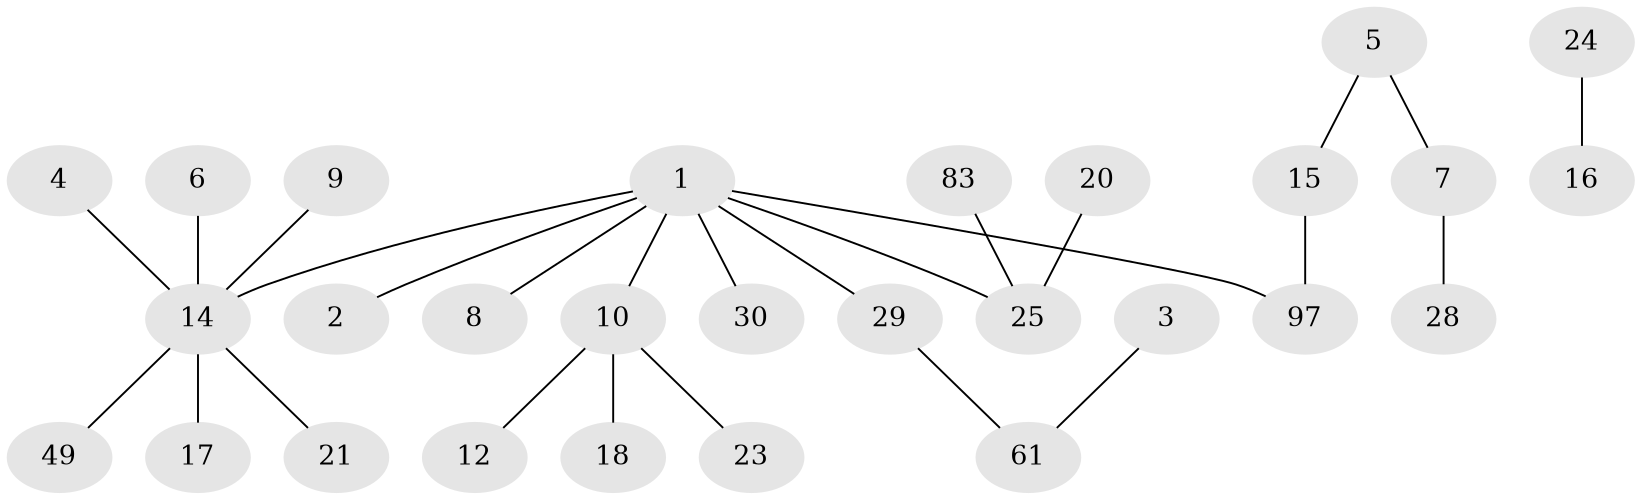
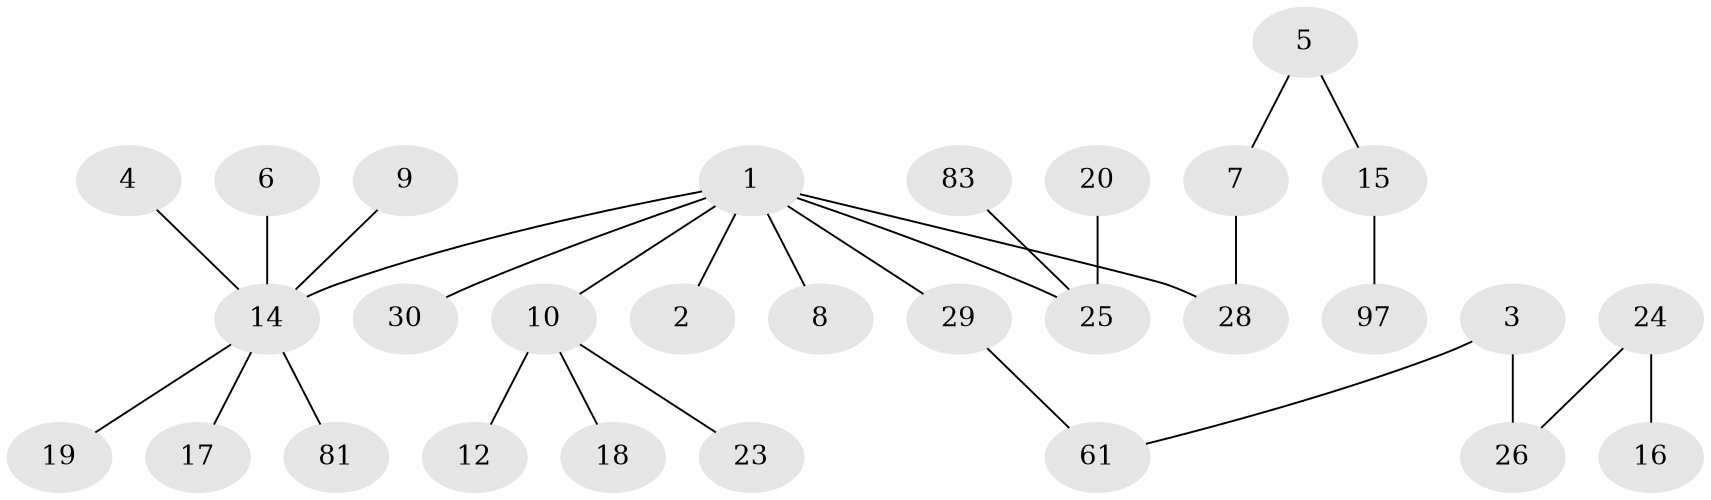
edge "1" -- "97": now "1" -- "28"
node "49": label "49" -> "19"
node "21": label "21" -> "81"
node "26": added
